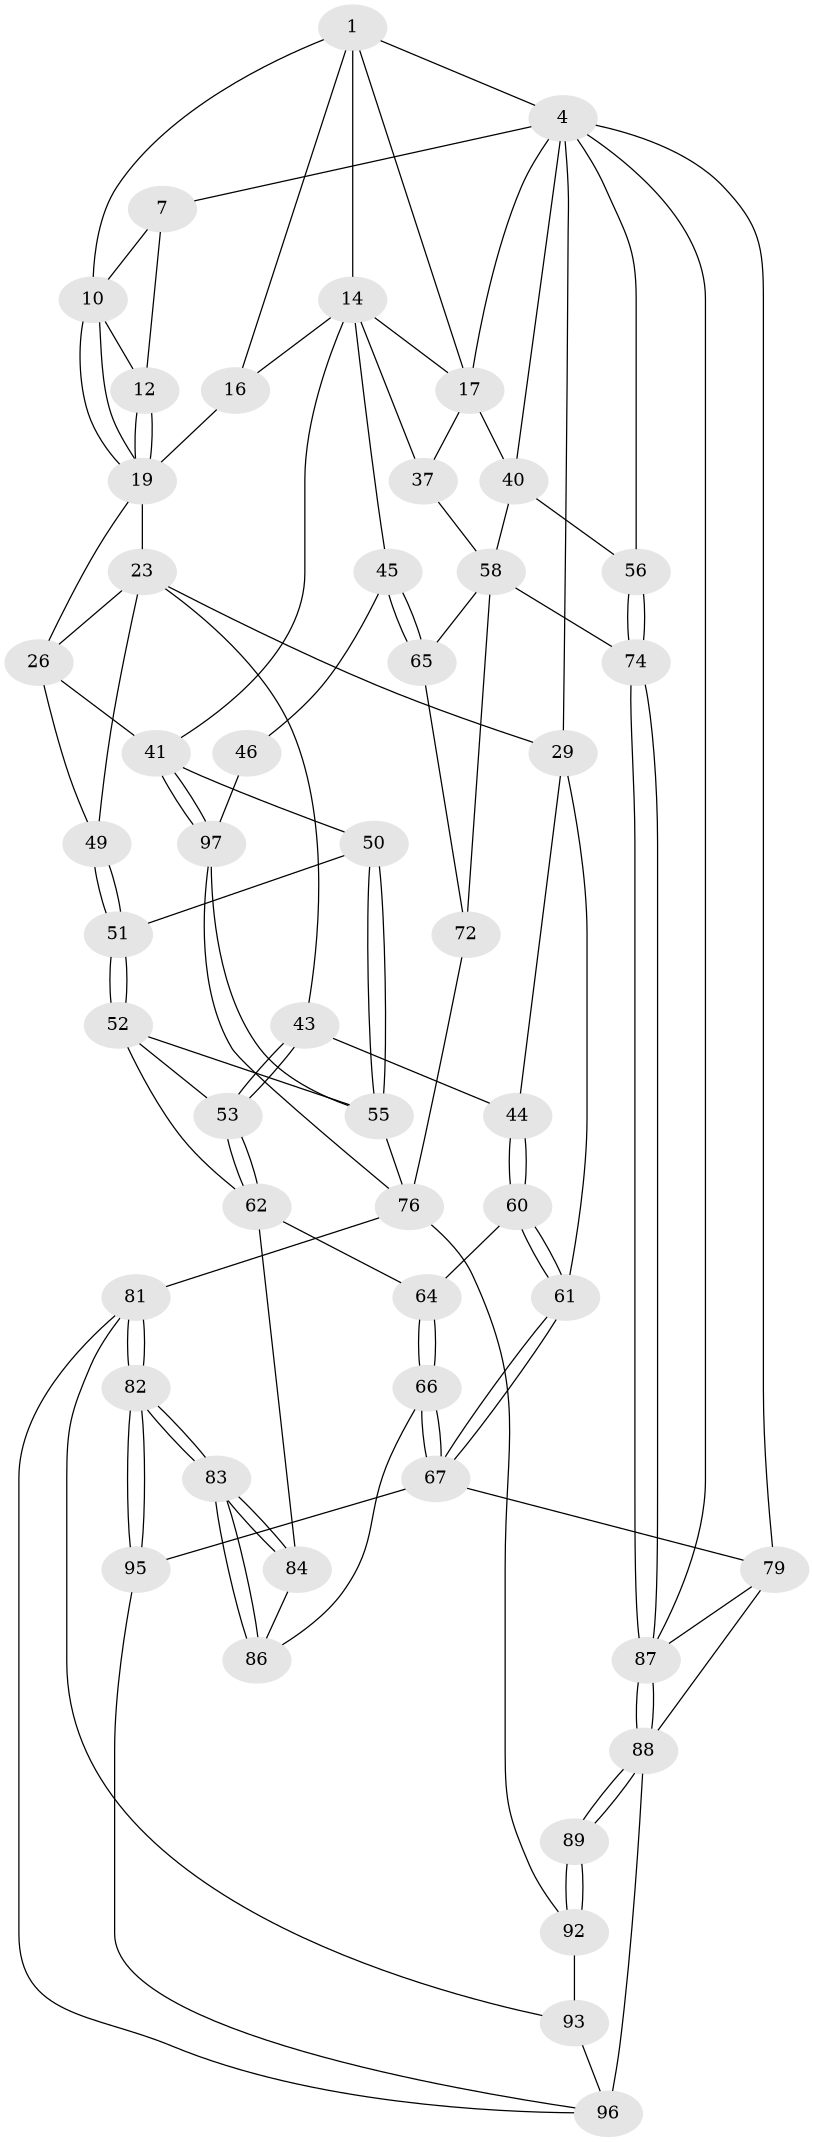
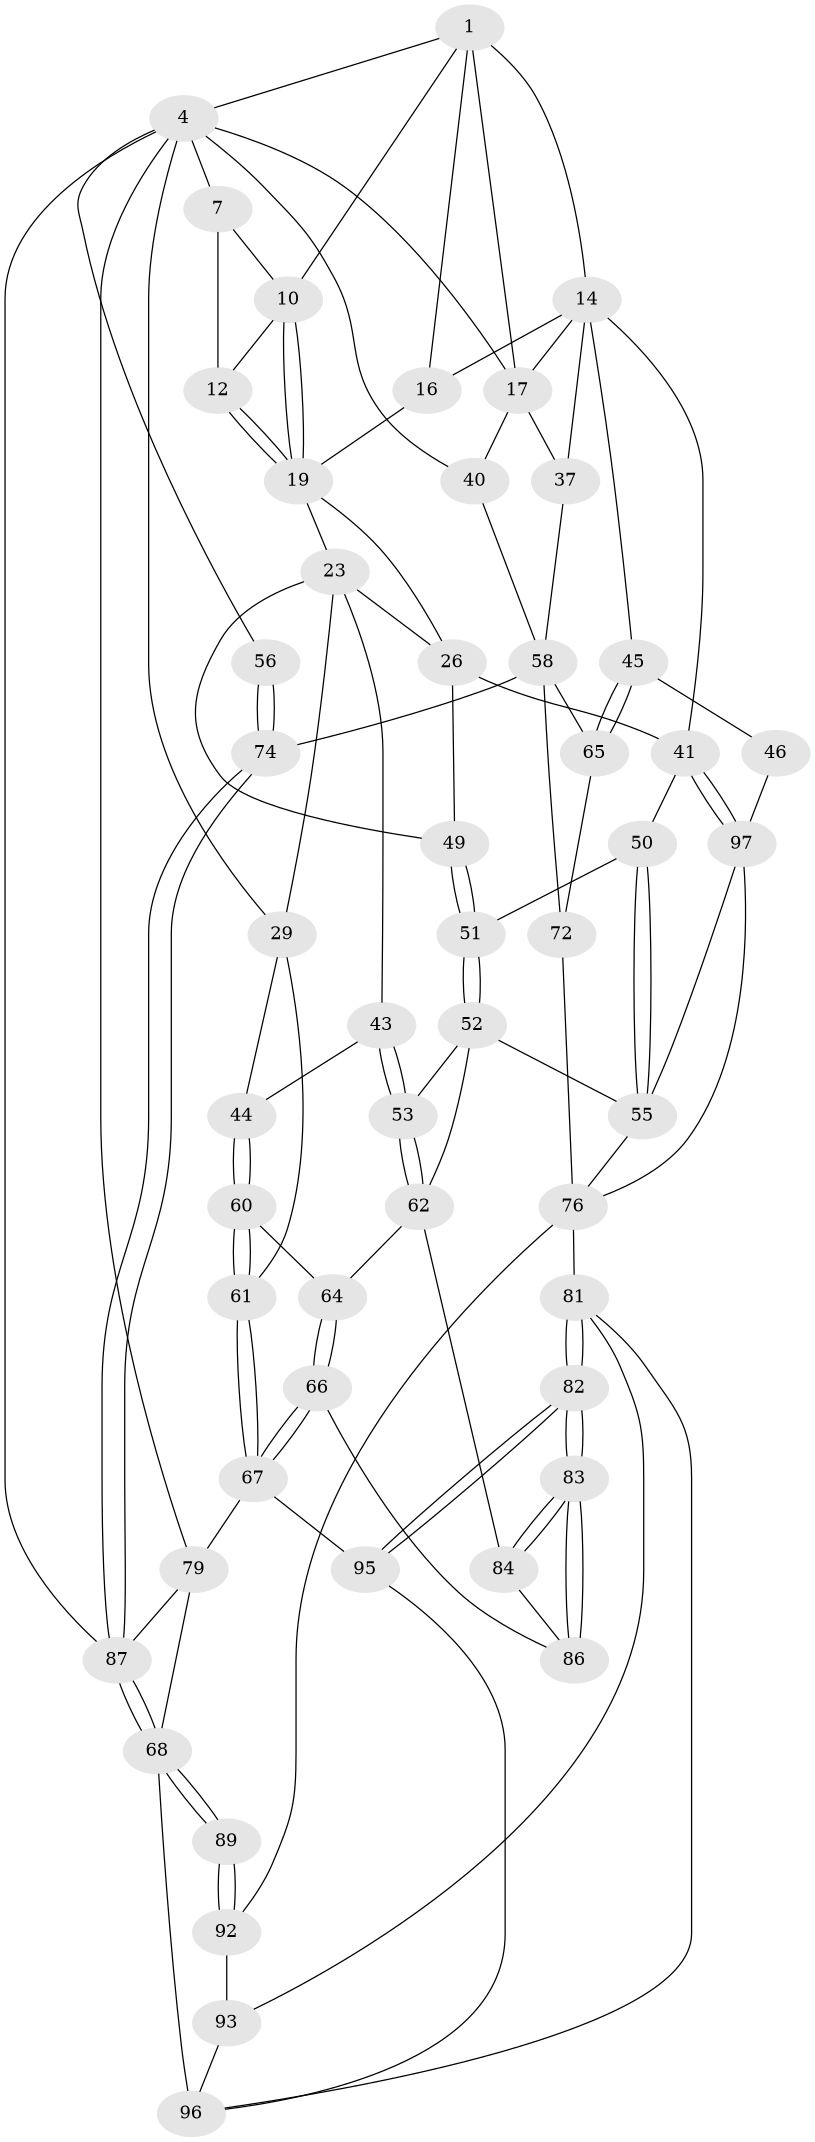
edge "40" -- "56": removed
node "88": label "88" -> "68"
